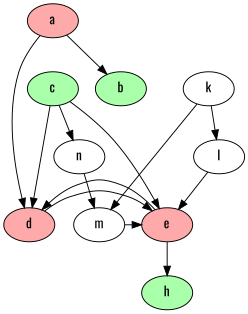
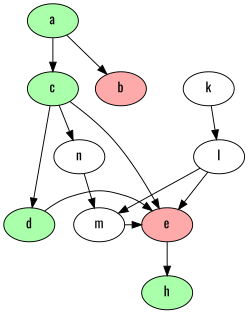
node "a": fillcolor #ffaaaa -> #aaffaa
node "b": fillcolor #aaffaa -> #ffaaaa
edge "a" -> "d": now "a" -> "c"
edge "k" -> "m": now "l" -> "m"
edge "e" -> "d": removed
node "d": fillcolor #ffaaaa -> #aaffaa
